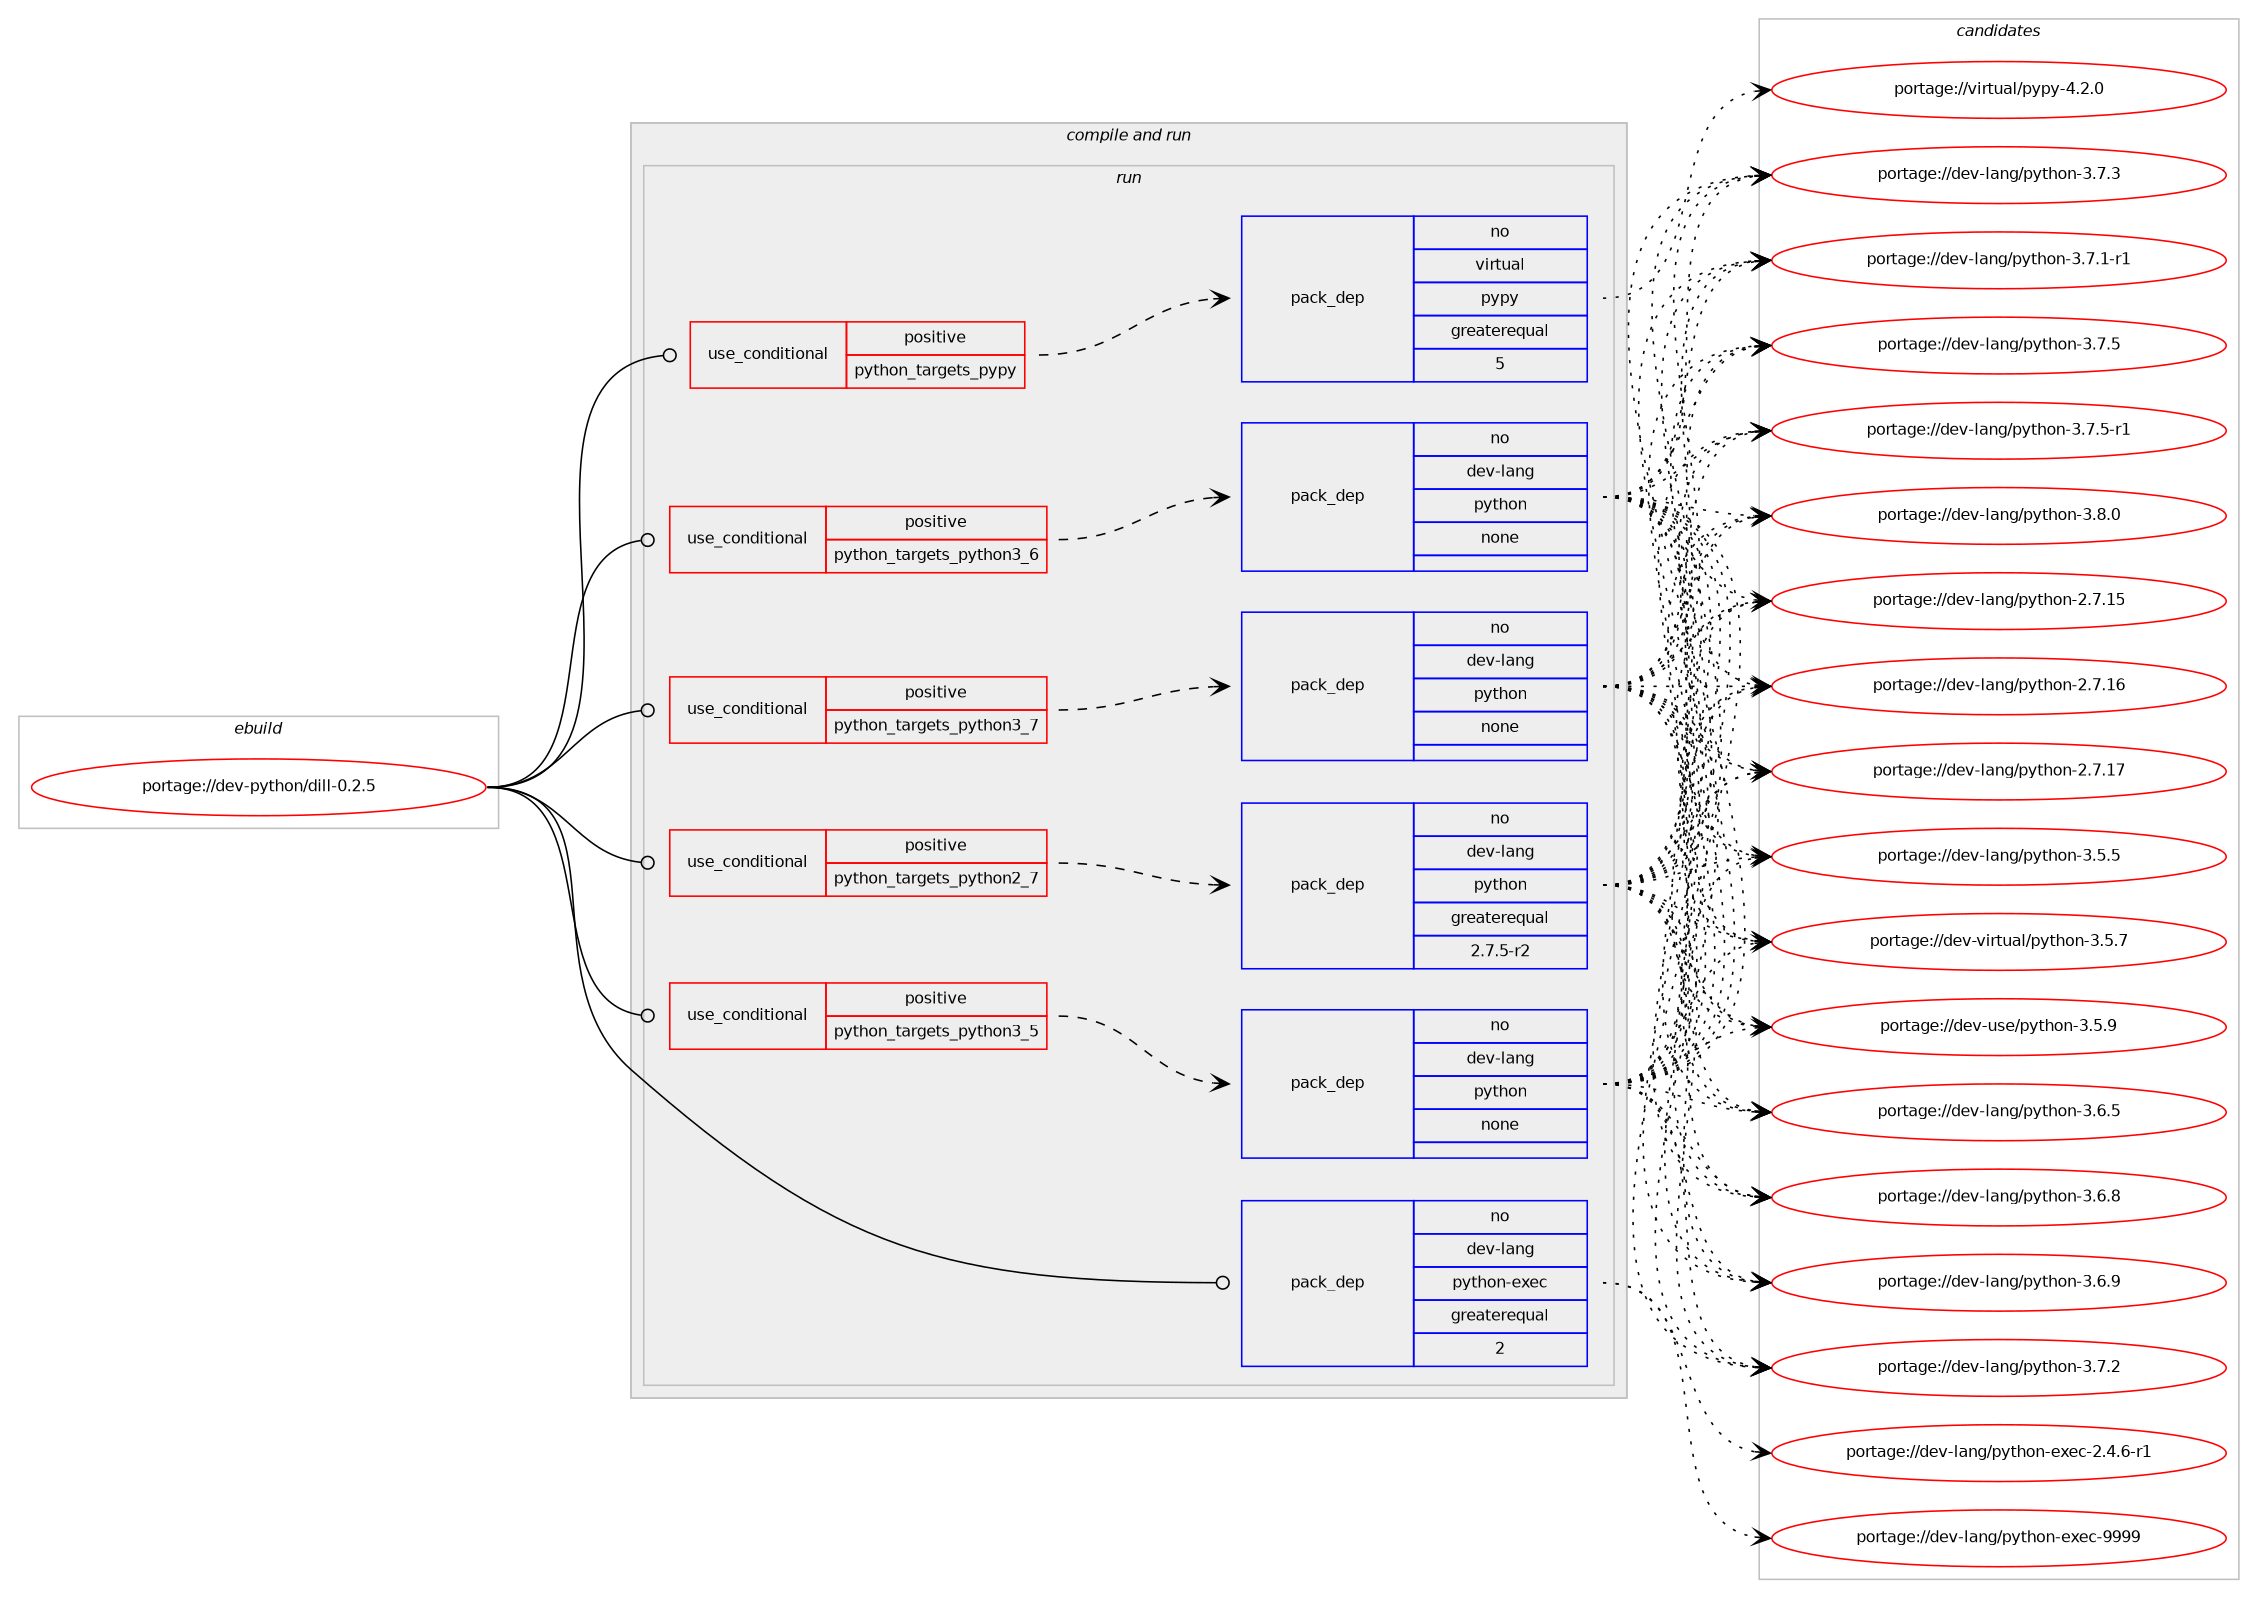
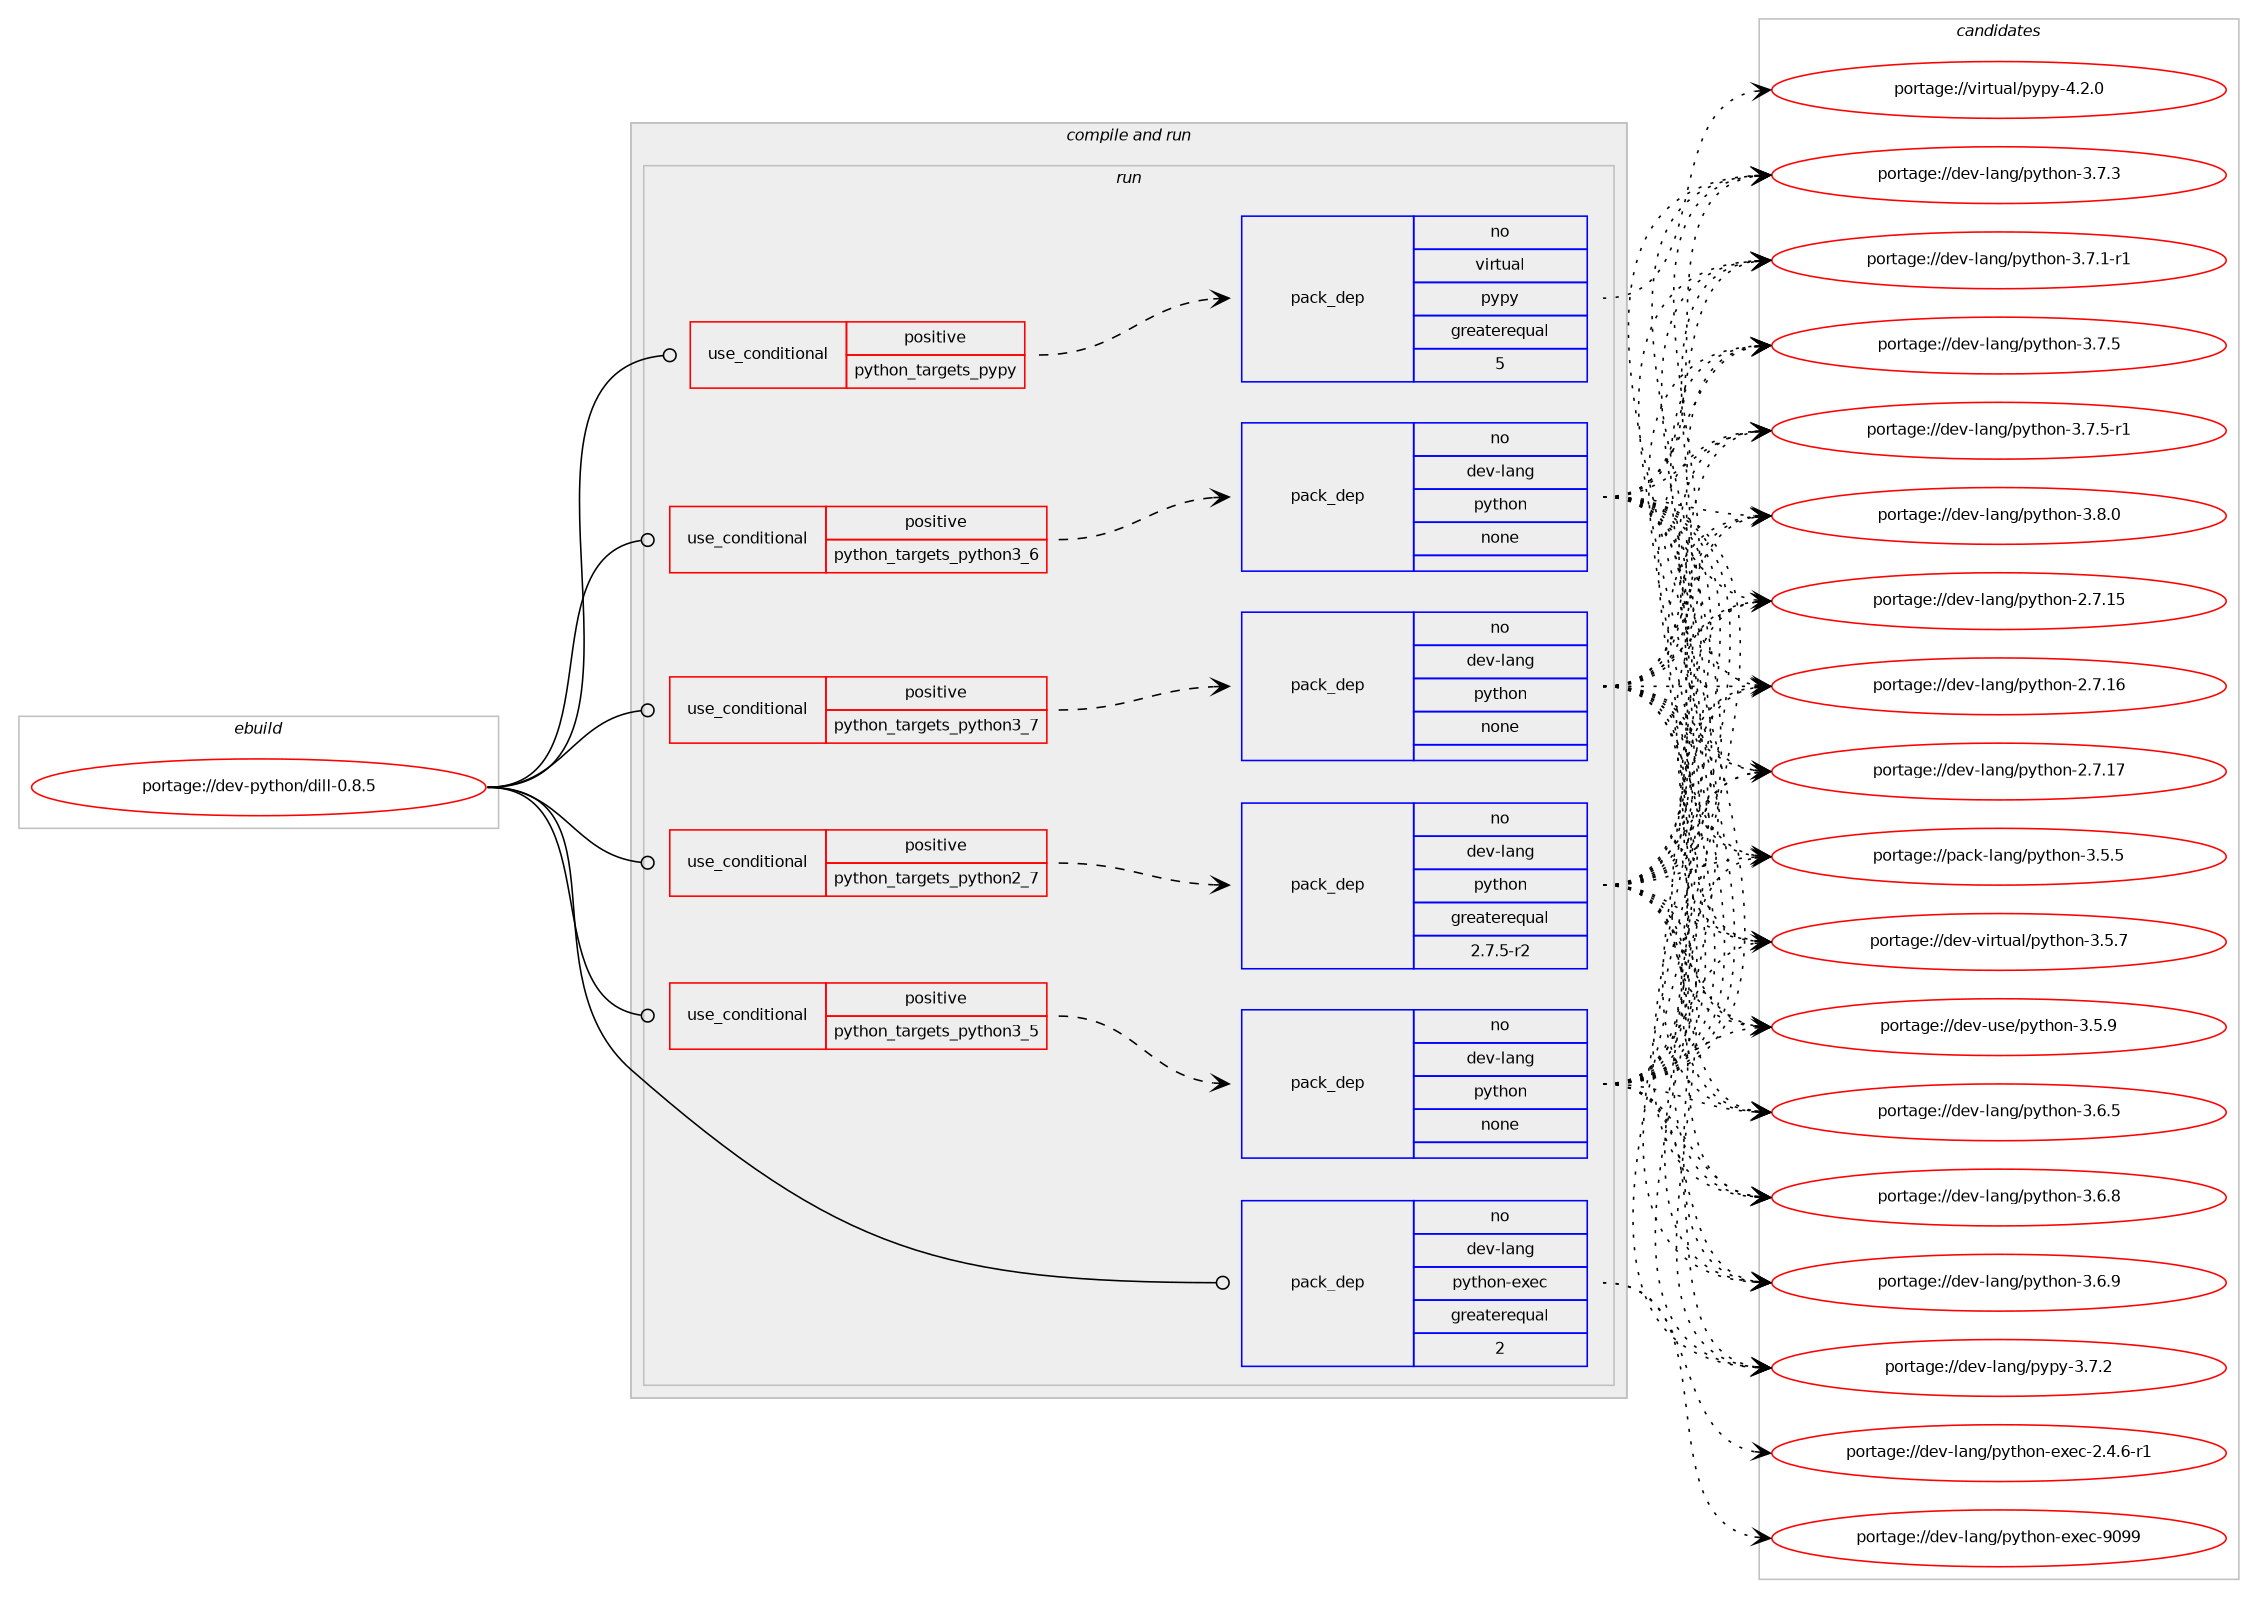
node "portage://dev-python/dill-0.2.5": label "portage://dev-python/dill-0.2.5" -> "portage://dev-python/dill-0.8.5"
node "portage://dev-lang/python-3.5.5": label "portage://dev-lang/python-3.5.5" -> "portage://pack-lang/python-3.5.5"
node "portage://dev-lang/python-3.7.2": label "portage://dev-lang/python-3.7.2" -> "portage://dev-lang/pypy-3.7.2"
node "portage://dev-lang/python-exec-9999": label "portage://dev-lang/python-exec-9999" -> "portage://dev-lang/python-exec-9099"
